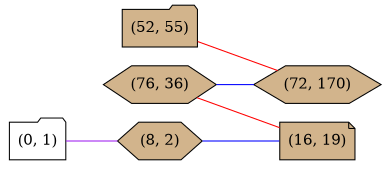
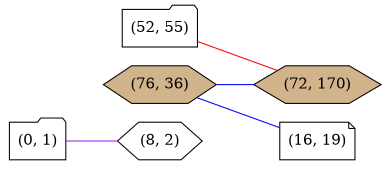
node "(52, 55)": fillcolor tan -> white
edge "(76, 36)" -- "(16, 19)": color red -> blue
node "(8, 2)": fillcolor tan -> white
edge "(8, 2)" -- "(16, 19)": removed
node "(16, 19)": fillcolor tan -> white
